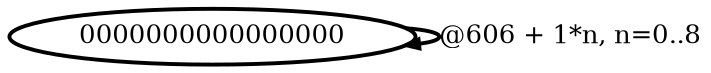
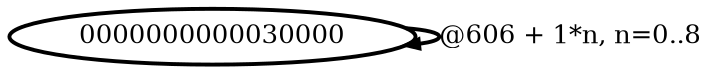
node "0000000000000000": label "0000000000000000" -> "0000000000030000"
